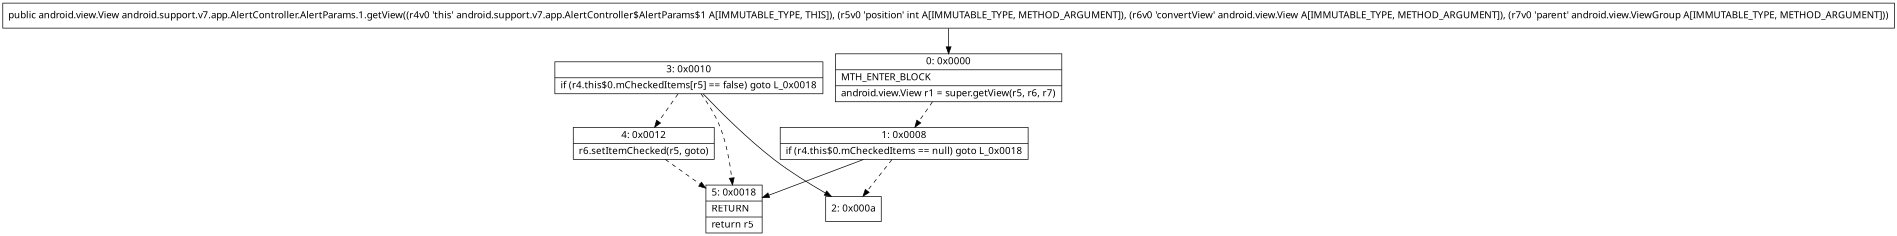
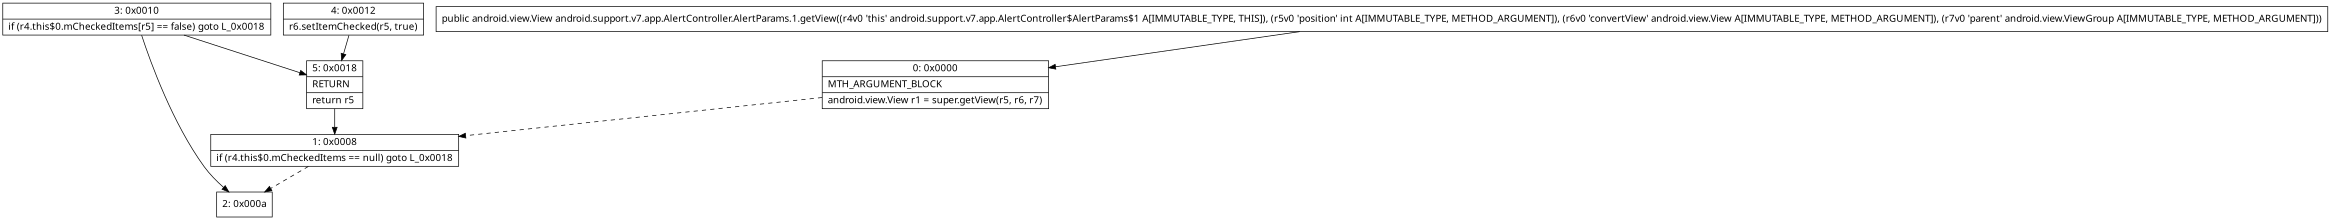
node "0: 0x0000": text "MTH_ENTER_BLOCK" -> "MTH_ARGUMENT_BLOCK"
edge "3: 0x0010" -> "4: 0x0012": removed
edge "3: 0x0010" -> "5: 0x0018": style dashed -> solid
node "4: 0x0012": text "r6.setItemChecked(r5, goto)" -> "r6.setItemChecked(r5, true)"
edge "4: 0x0012" -> "5: 0x0018": style dashed -> solid
edge "1: 0x0008" -> "5: 0x0018": reversed
